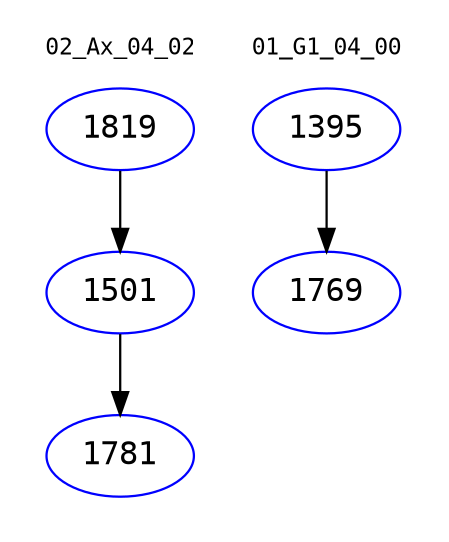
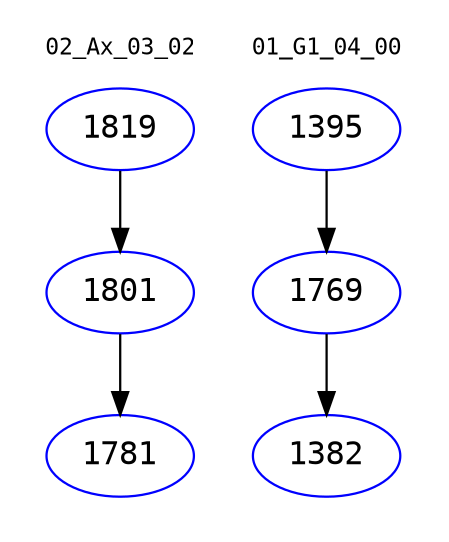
cluster "02_Ax_04_02": label "02_Ax_04_02" -> "02_Ax_03_02"
node "1501": label "1501" -> "1801"
node "1382": added
